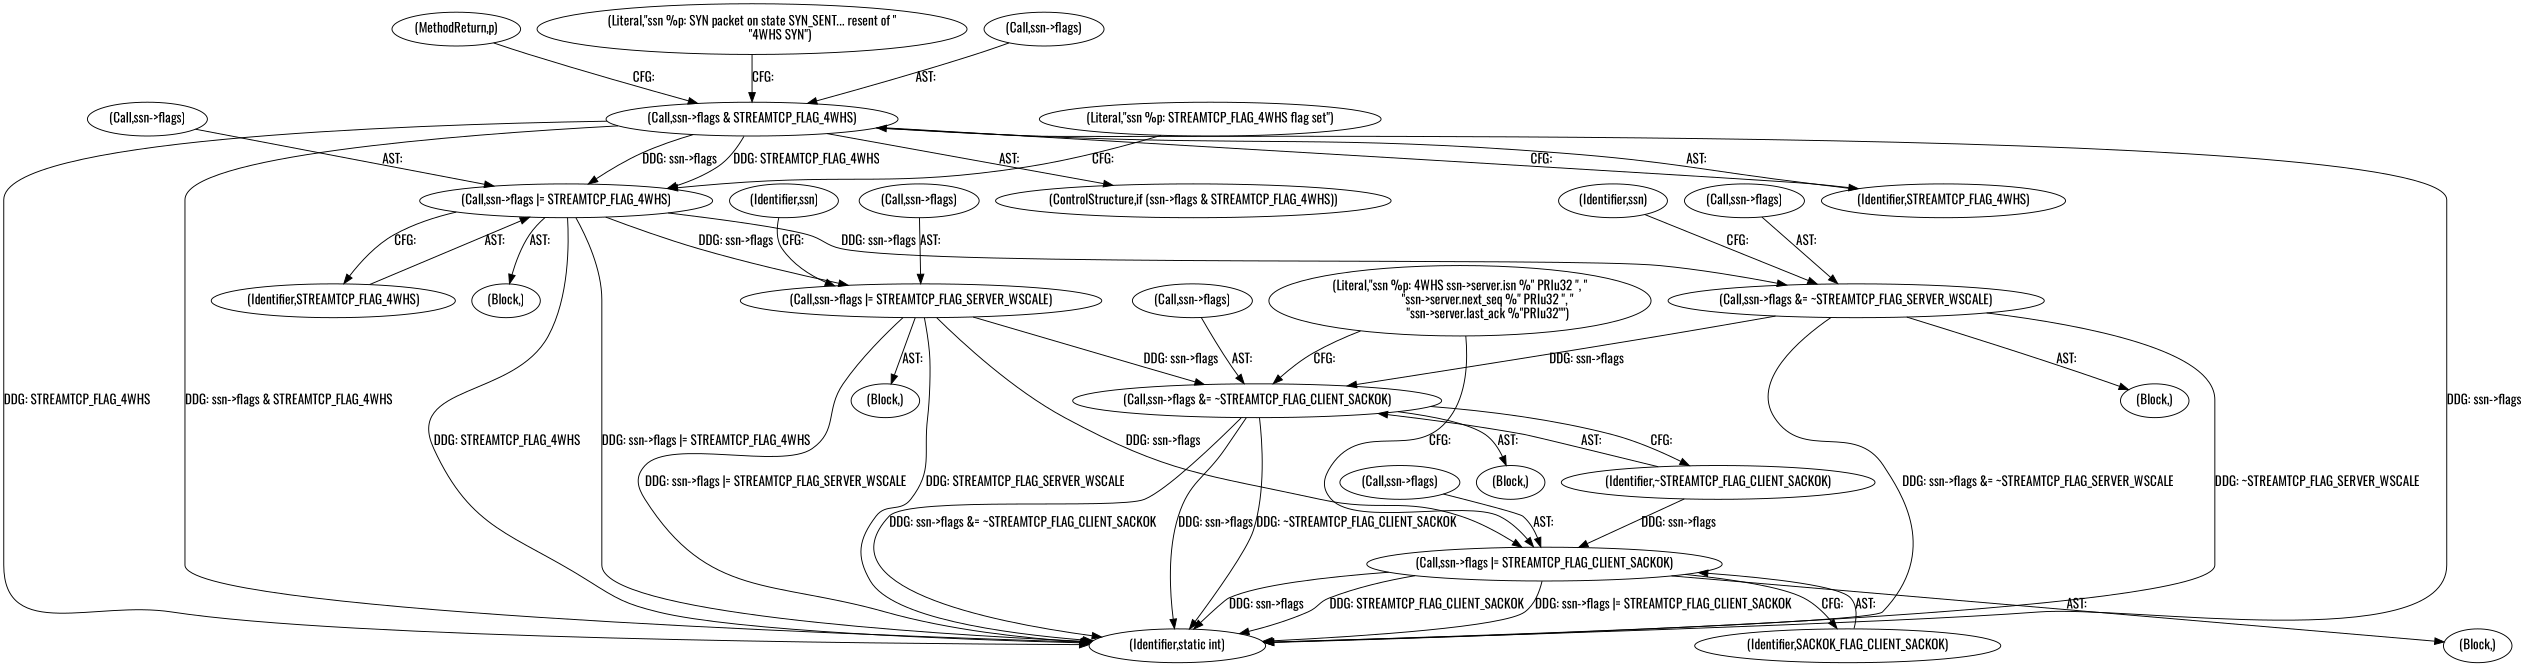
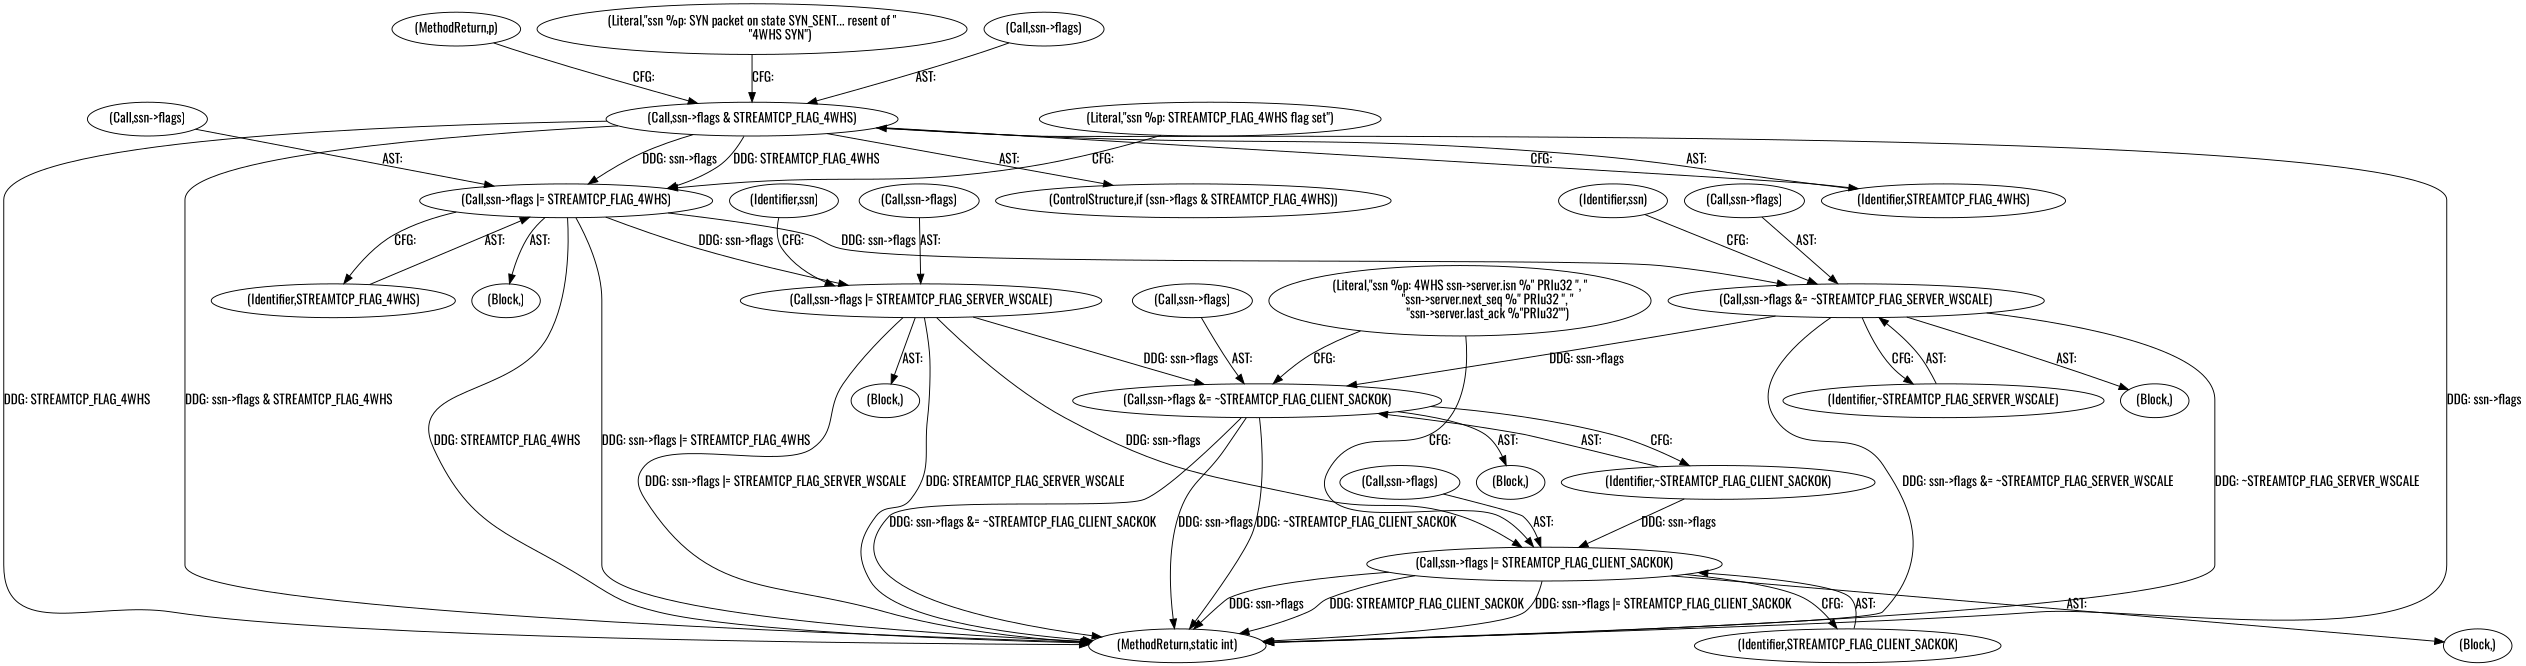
node "(Identifier,~STREAMTCP_FLAG_SERVER_WSCALE)": added
node "(Identifier,static int)": label "(Identifier,static int)" -> "(MethodReturn,static int)"
node "(Identifier,SACKOK_FLAG_CLIENT_SACKOK)": label "(Identifier,SACKOK_FLAG_CLIENT_SACKOK)" -> "(Identifier,STREAMTCP_FLAG_CLIENT_SACKOK)"
